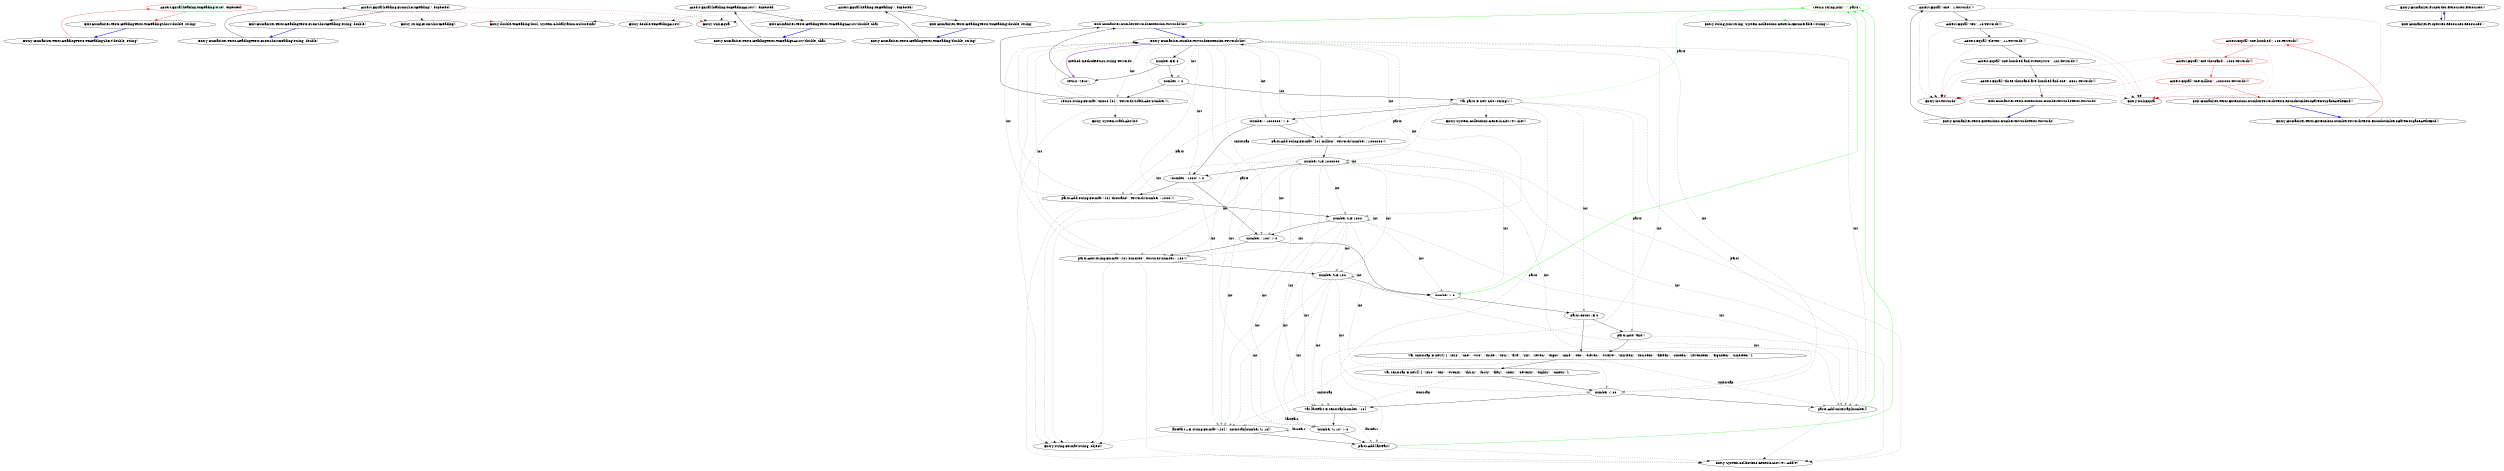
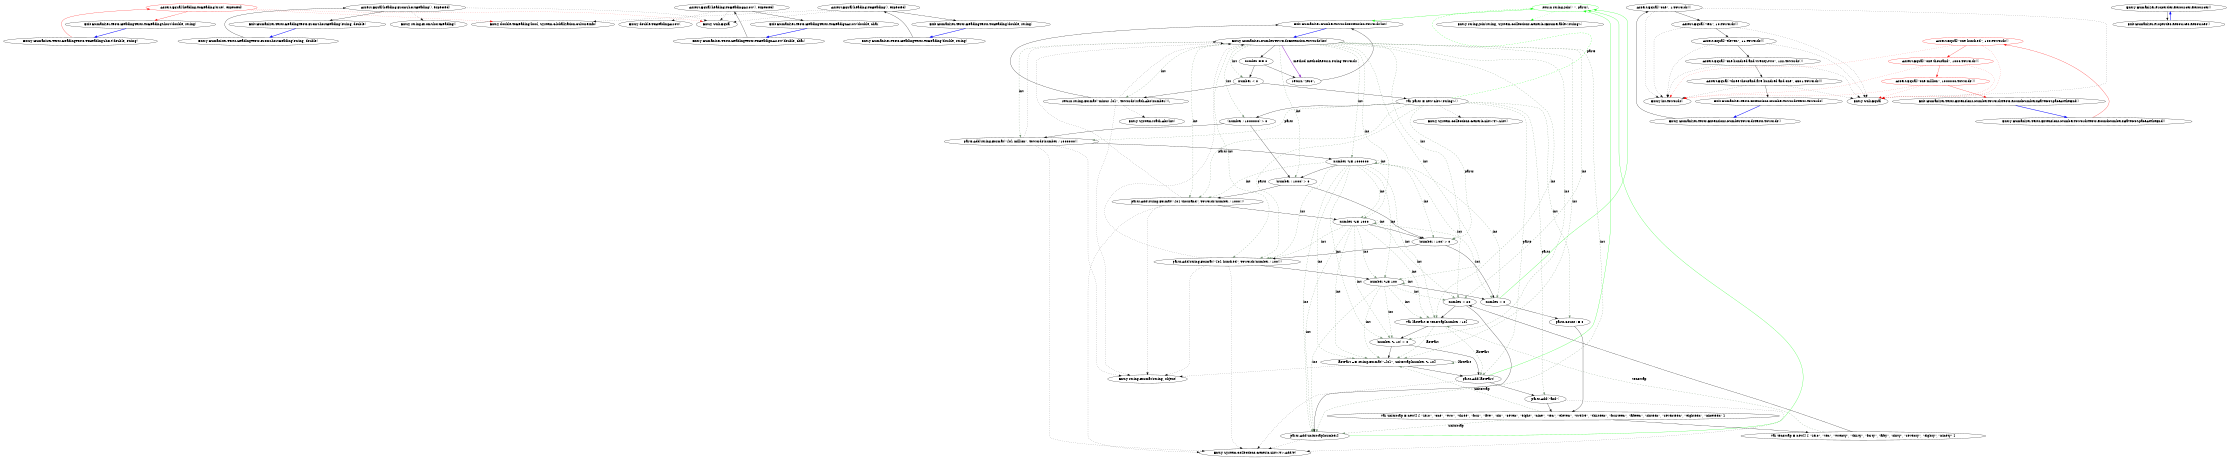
edge "Entry Humanizer.NumberToWordsExtension.ToWords(int)" -> "(number / 100) > 0": label "unitsMap" -> "int"
edge "Entry Humanizer.NumberToWordsExtension.ToWords(int)" -> "number %= 100": added, label "int"
edge "var parts = new List<string>()" -> "parts.Add(unitsMap[number])": now "var parts = new List<string>()" -> "(number / 100) > 0"
edge "parts.Count != 0" -> "parts.Add(''and'')": now "parts.Add(lastPart)" -> "parts.Add(''and'')"
edge "(number % 10) > 0" -> "lastPart += string.Format(''-{0}'', unitsMap[number % 10])": added
